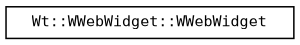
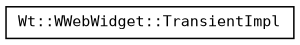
node "Wt::WWebWidget::WWebWidget": label "Wt::WWebWidget::WWebWidget" -> "Wt::WWebWidget::TransientImpl"
